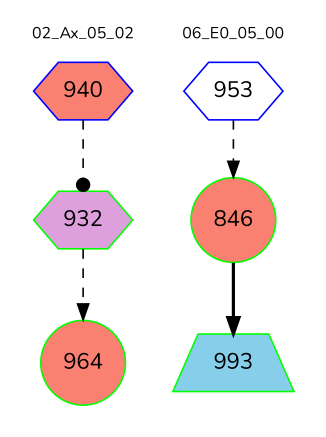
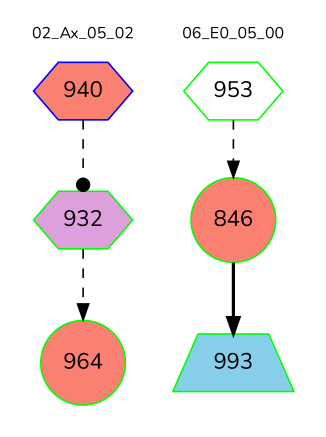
node "953": color blue -> green
